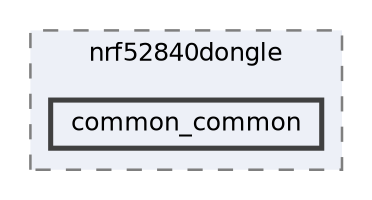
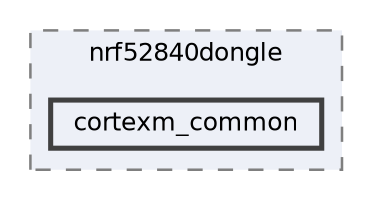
node "common_common": label "common_common" -> "cortexm_common"
